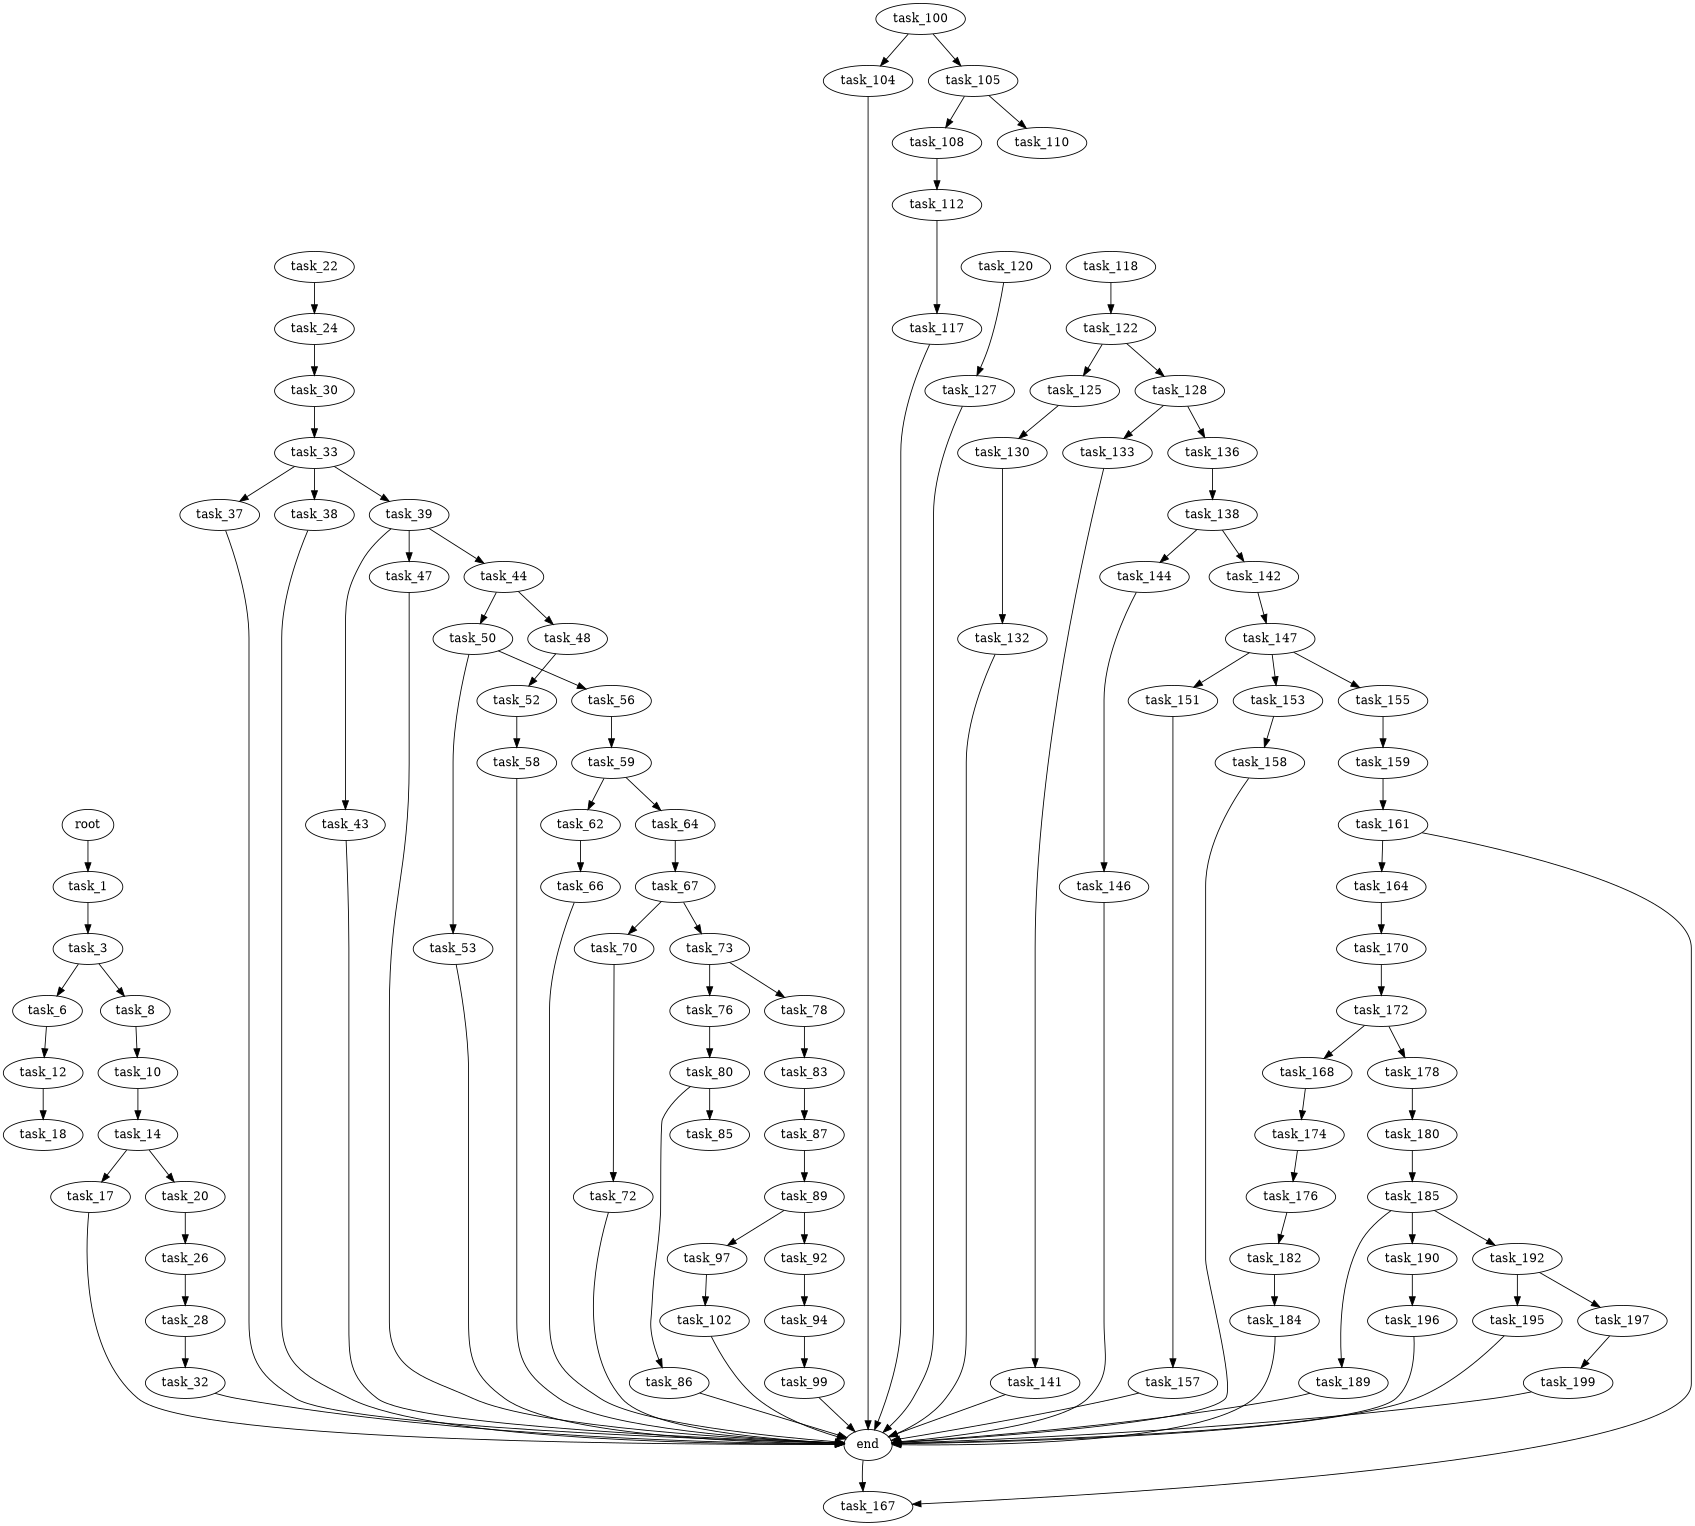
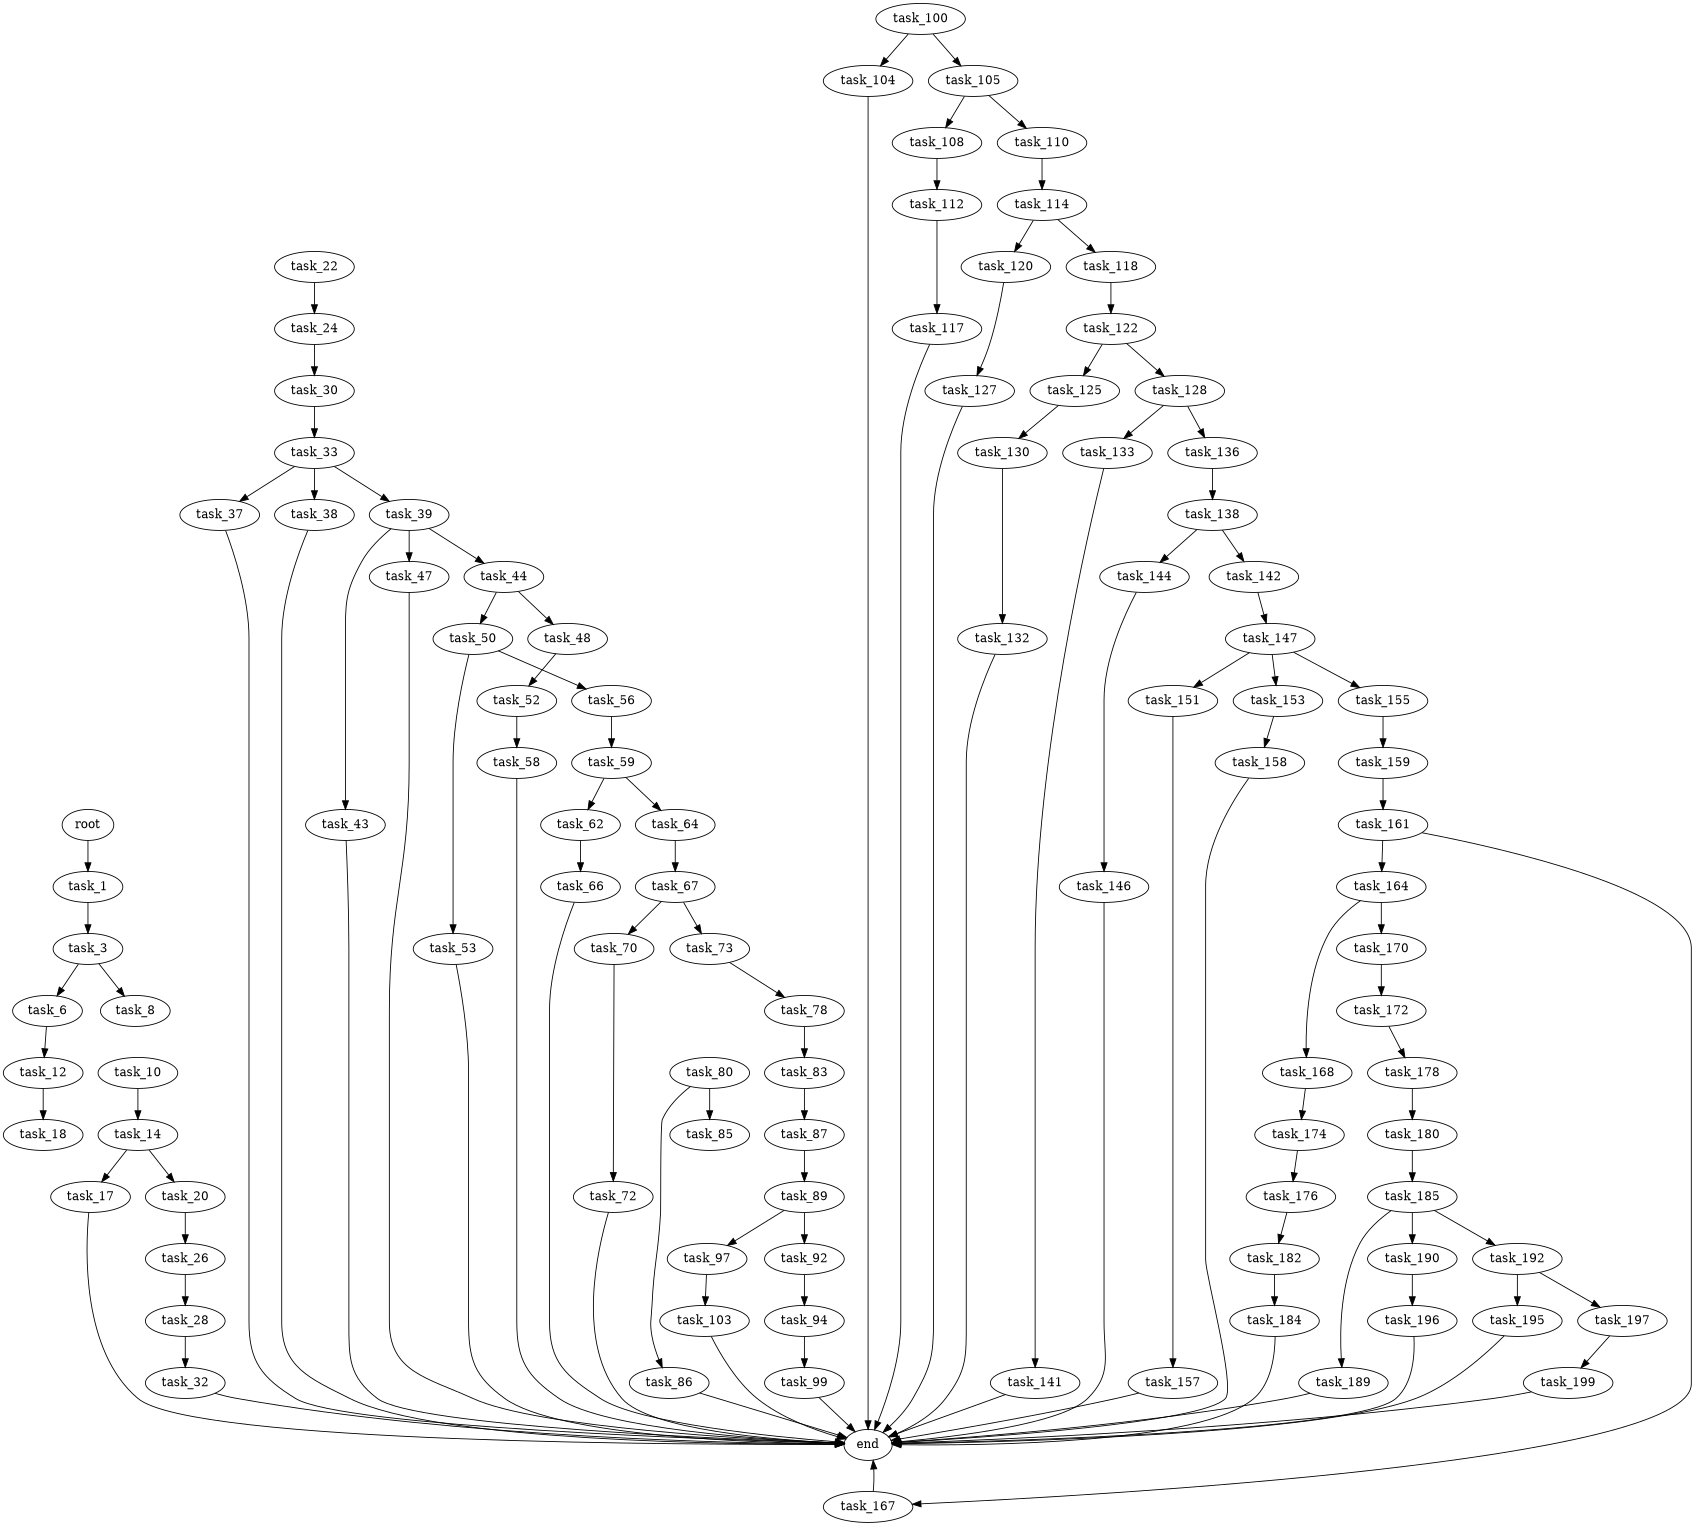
node "task_114": added
node "task_76": removed
edge "task_8" -> "task_10": removed
edge "task_172" -> "task_168": now "task_164" -> "task_168"
node "task_102": label "task_102" -> "task_103"
edge "end" -> "task_167": reversed
